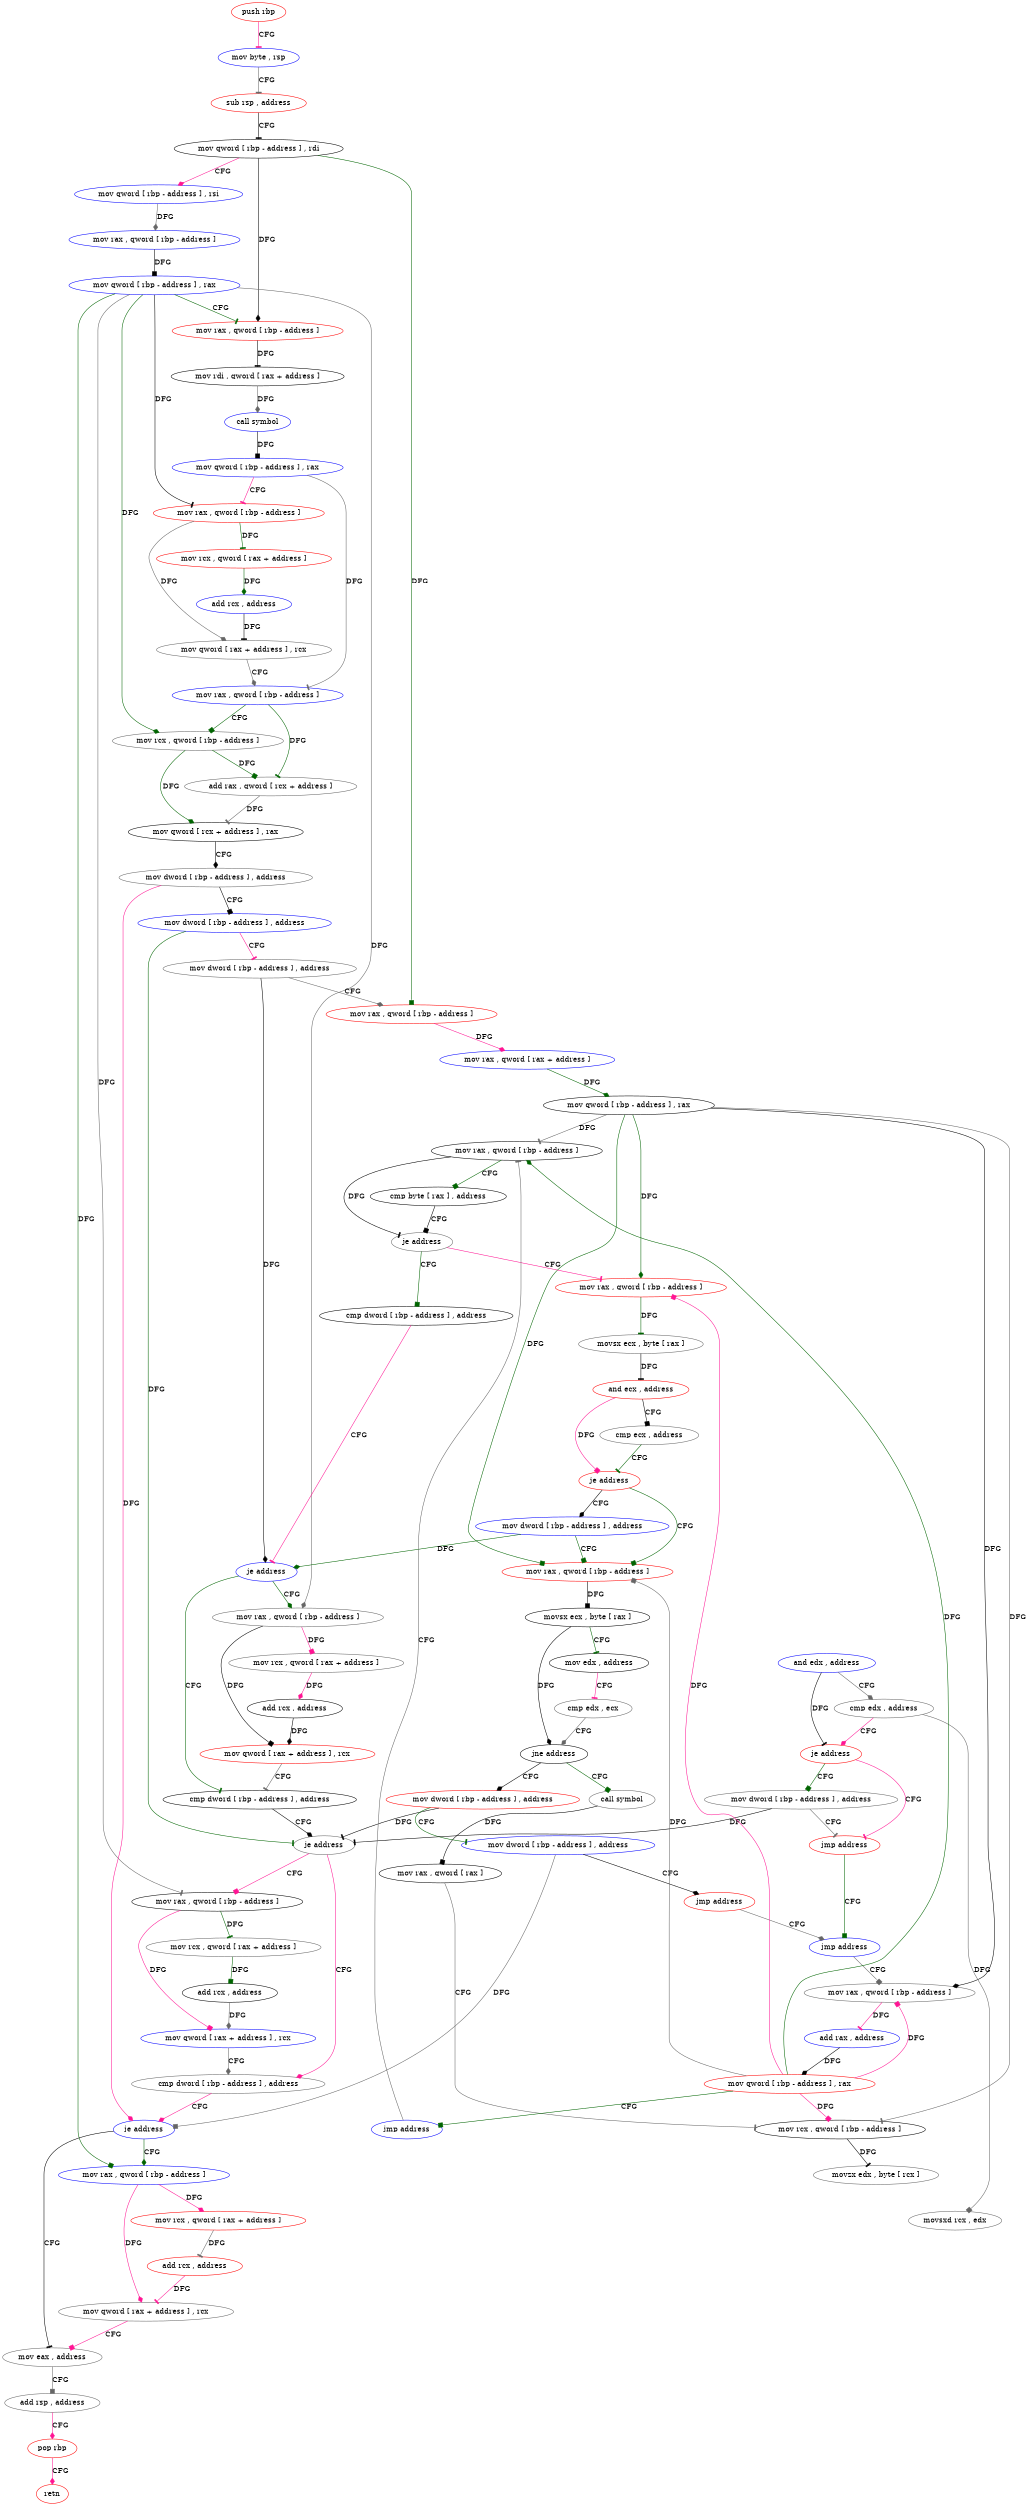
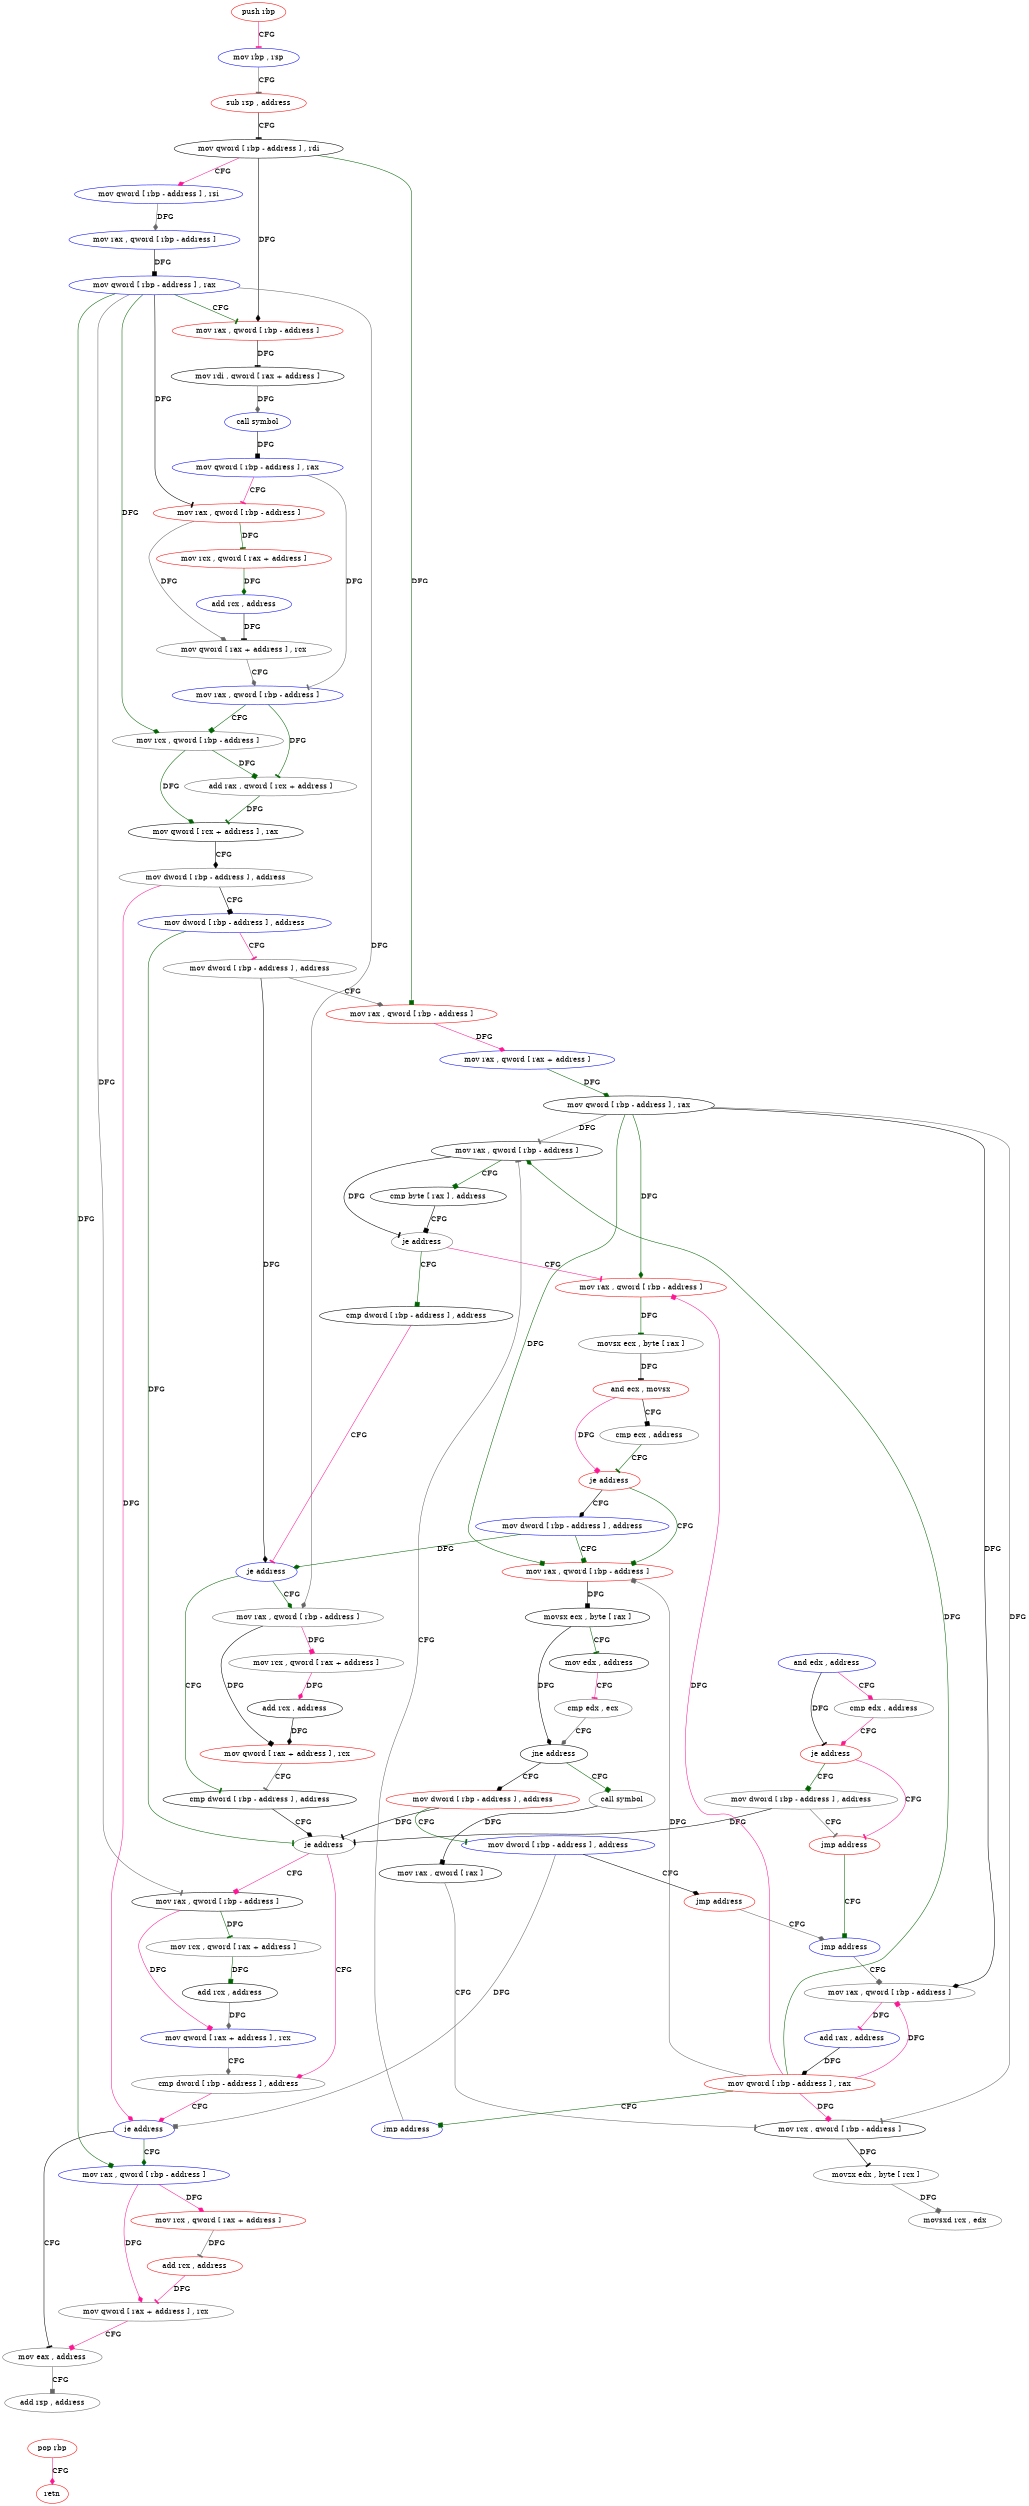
node "mov byte , rsp": label "mov byte , rsp" -> "mov rbp , rsp"
edge "add rax , qword [ rcx + address ]" -> "mov qword [ rcx + address ] , rax": color gray40 -> darkgreen
node "and ecx , address": label "and ecx , address" -> "and ecx , movsx"
edge "and edx , address" -> "cmp edx , address": color gray40 -> deeppink
edge "cmp edx , address" -> "movsxd rcx , edx": now "movzx edx , byte [ rcx ]" -> "movsxd rcx , edx"
edge "add rsp , address" -> "pop rbp": removed, label "CFG"
